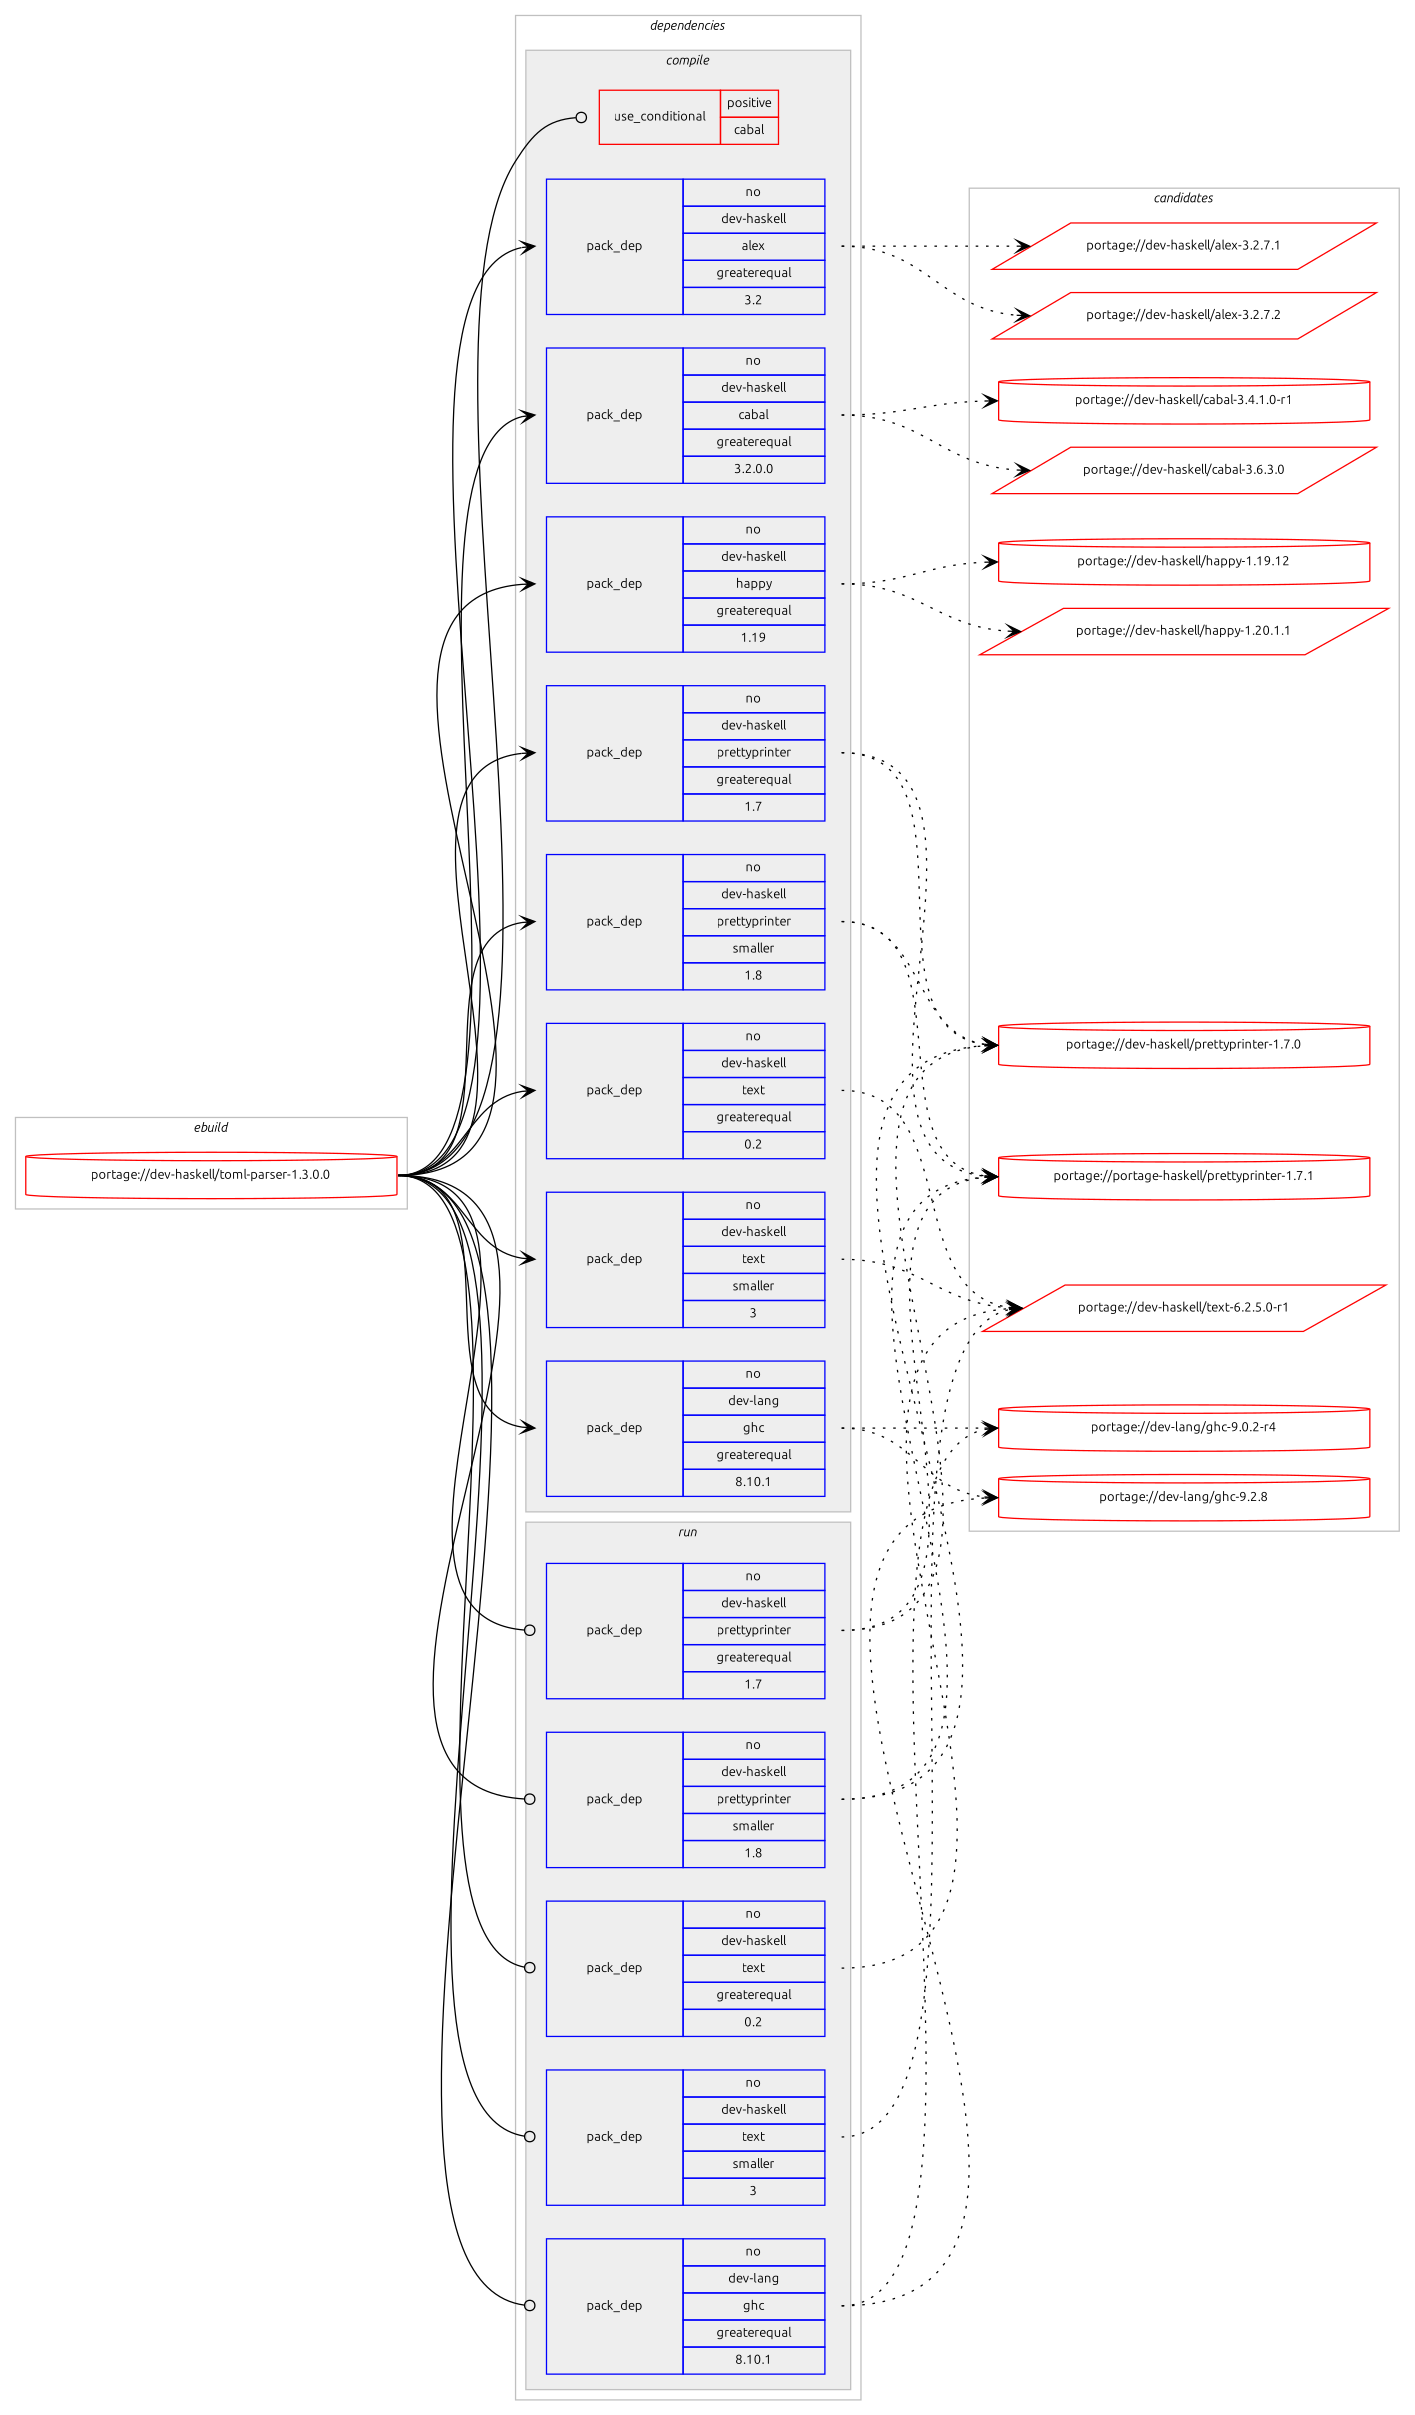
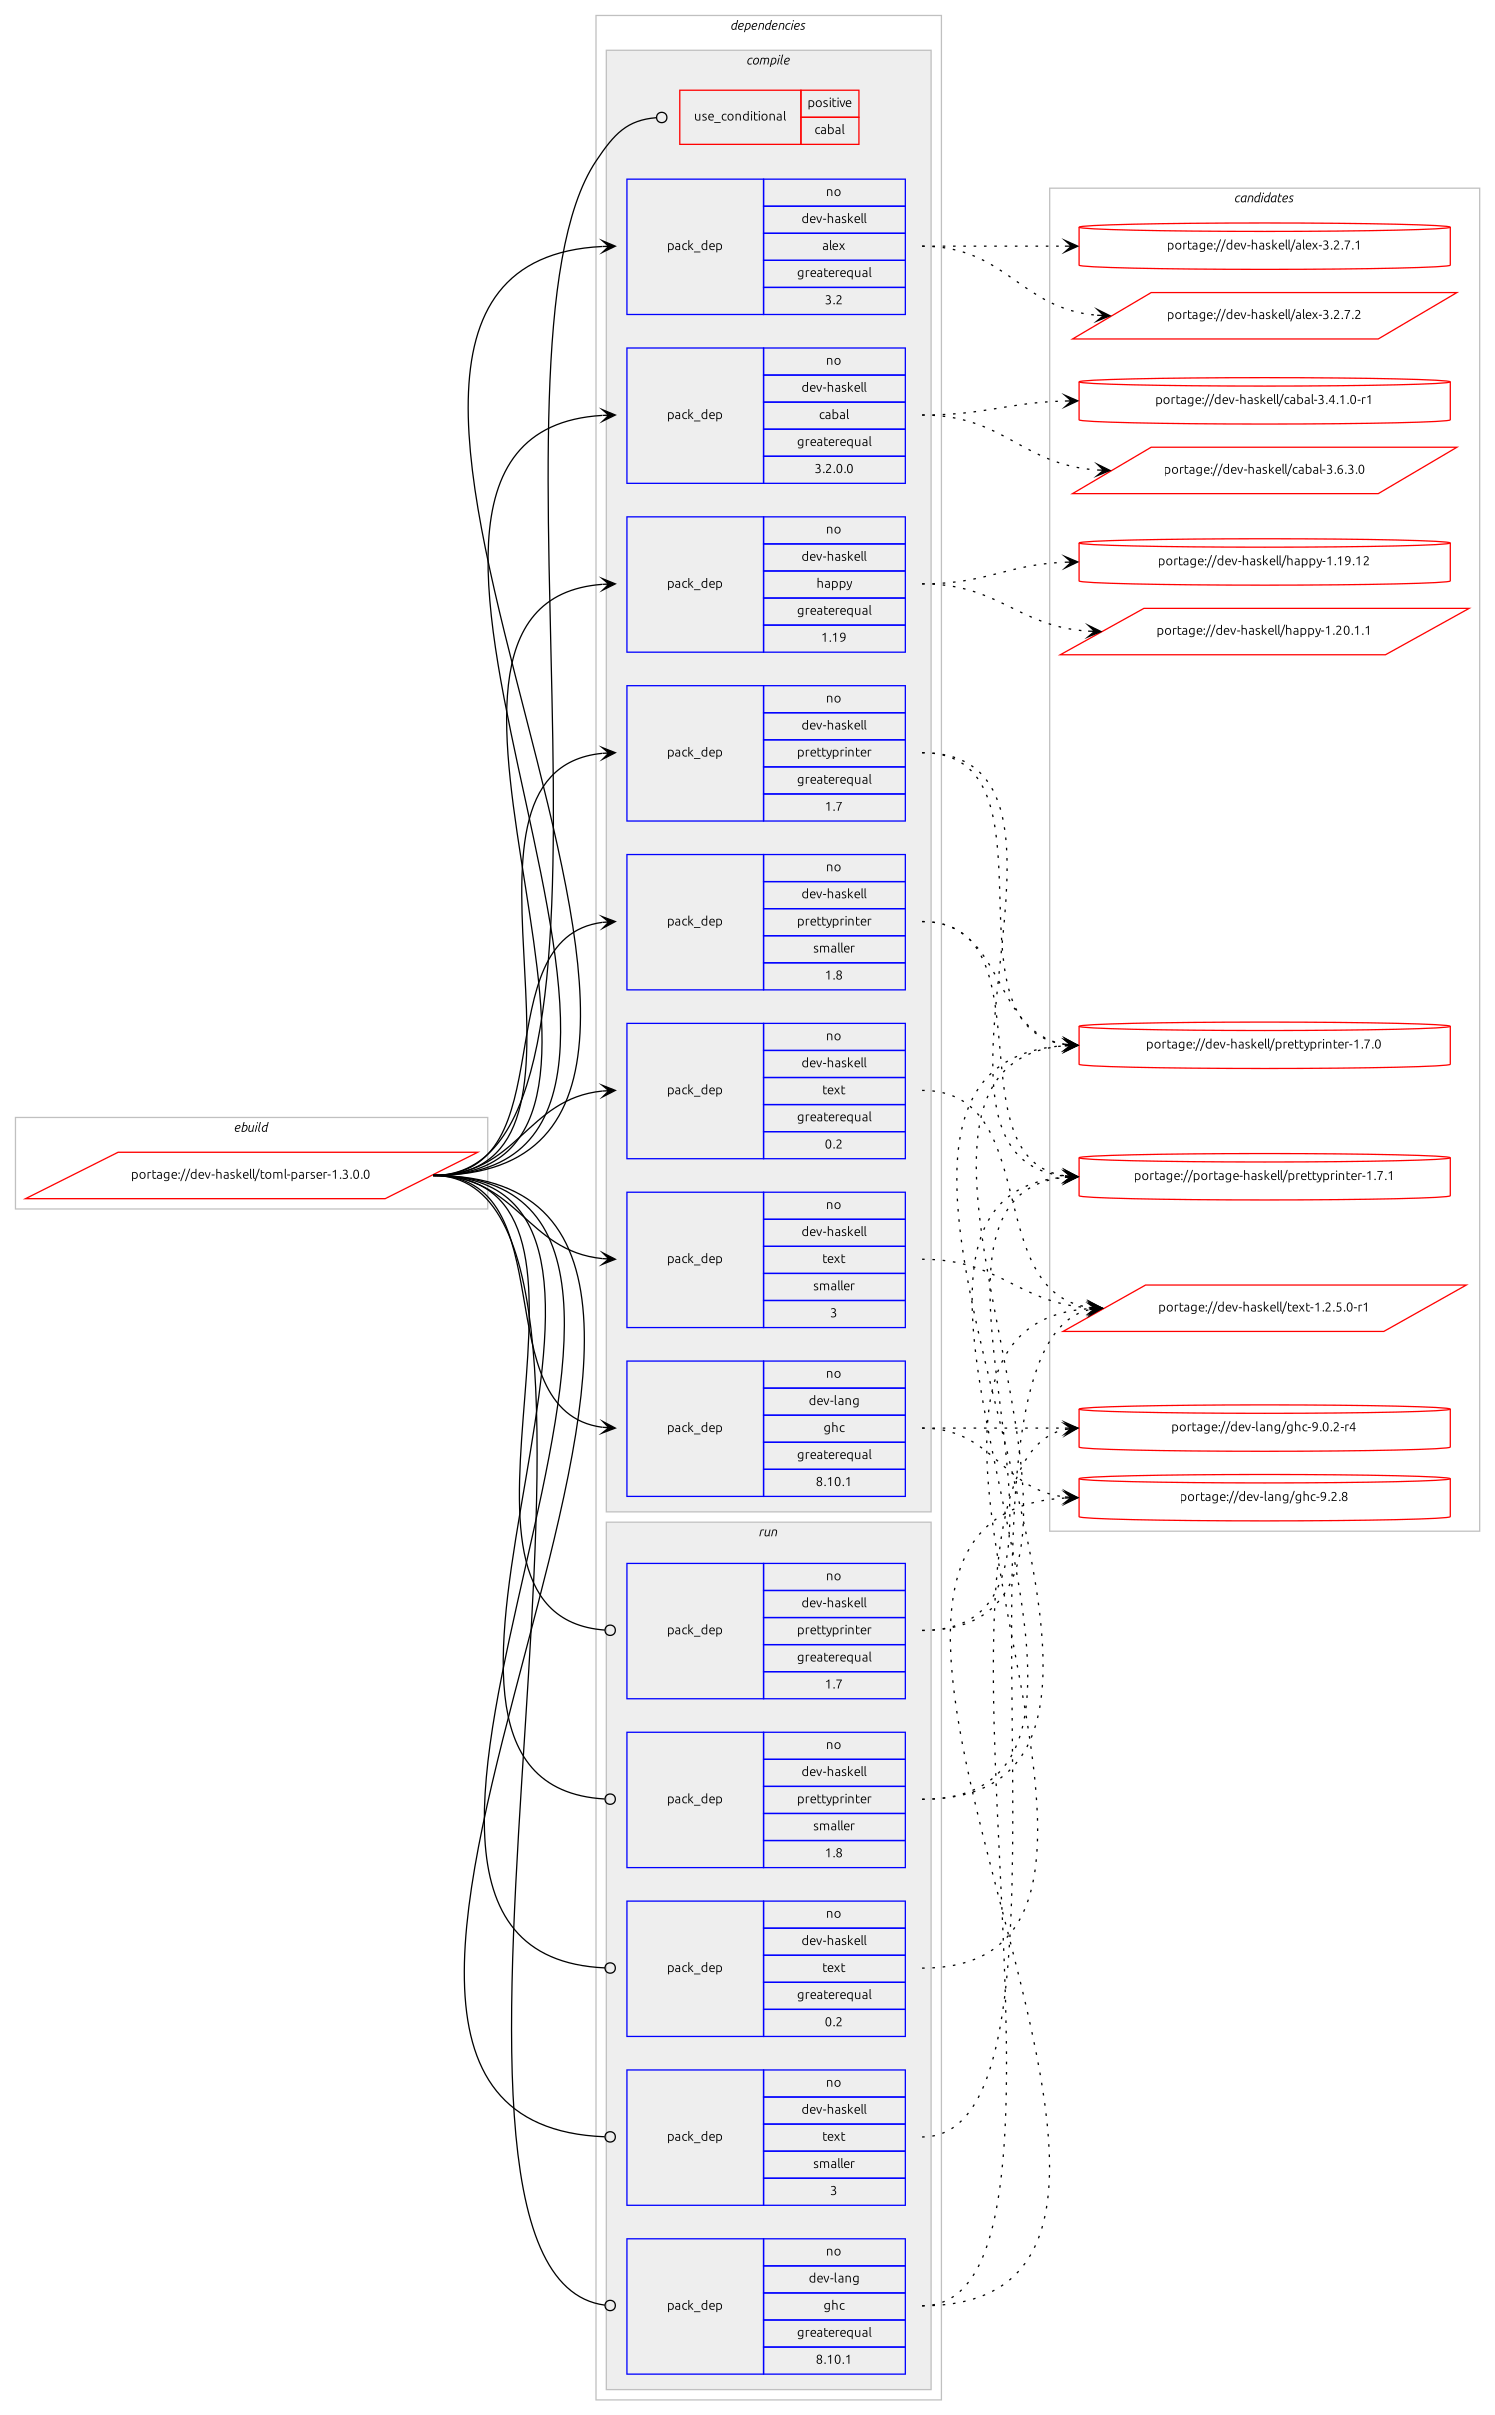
node "portage://dev-haskell/alex-3.2.7.1": shape parallelogram -> cylinder
node "portage://dev-haskell/toml-parser-1.3.0.0": shape cylinder -> parallelogram
node "portage://dev-haskell/text-6.2.5.0-r1": label "portage://dev-haskell/text-6.2.5.0-r1" -> "portage://dev-haskell/text-1.2.5.0-r1"
